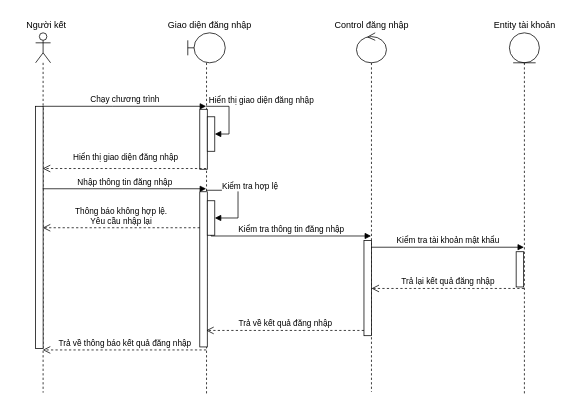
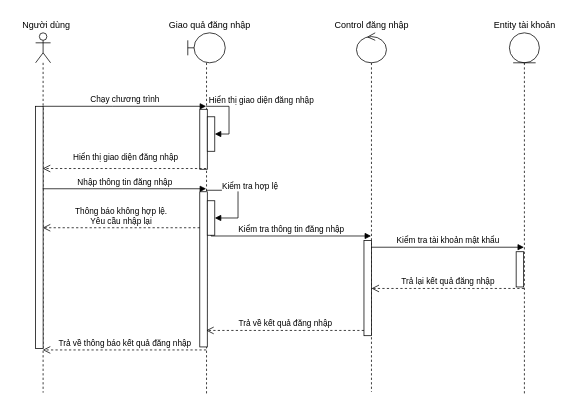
node "Người kết": label "Người kết" -> "Người dùng"
node "Giao diện đăng nhập": label "Giao diện đăng nhập" -> "Giao quả đăng nhập"
